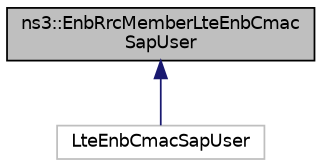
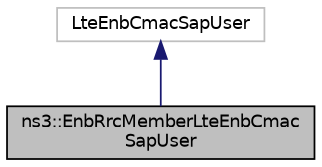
edge "LteEnbCmacSapUser" -> "ns3::EnbRrcMemberLteEnbCmac SapUser": reversed
